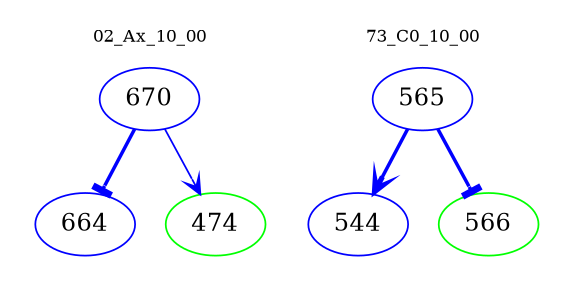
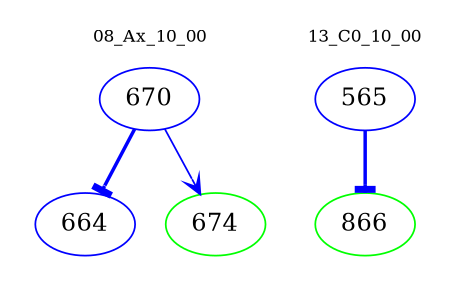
cluster "02_Ax_10_00": label "02_Ax_10_00" -> "08_Ax_10_00"
cluster "73_C0_10_00": label "73_C0_10_00" -> "13_C0_10_00"
node "474": label "474" -> "674"
node "544": removed
node "566": label "566" -> "866"
